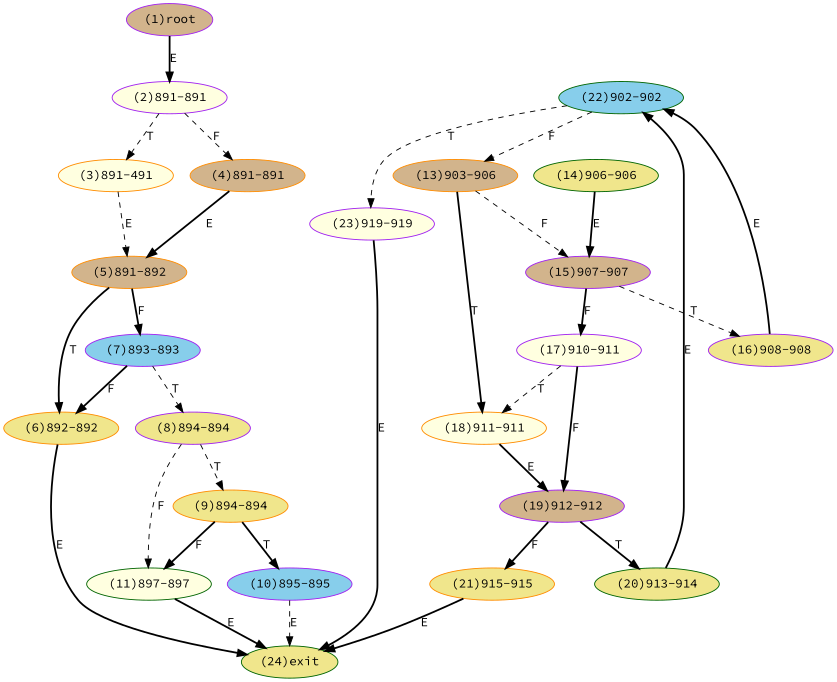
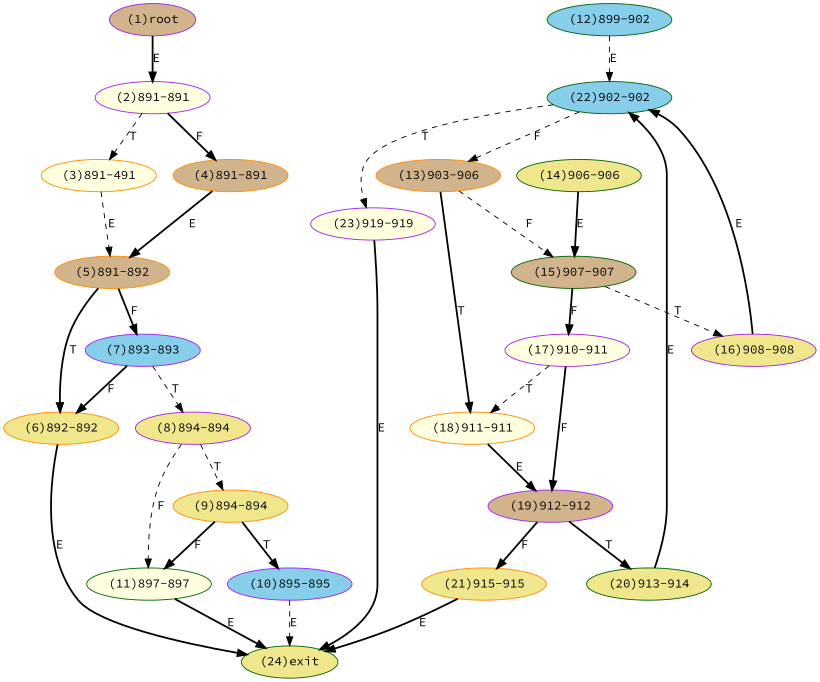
node "(12)899-902": added
edge "(2)891-891" -> "(4)891-891": style dashed -> bold
node "(15)907-907": color purple -> darkgreen
